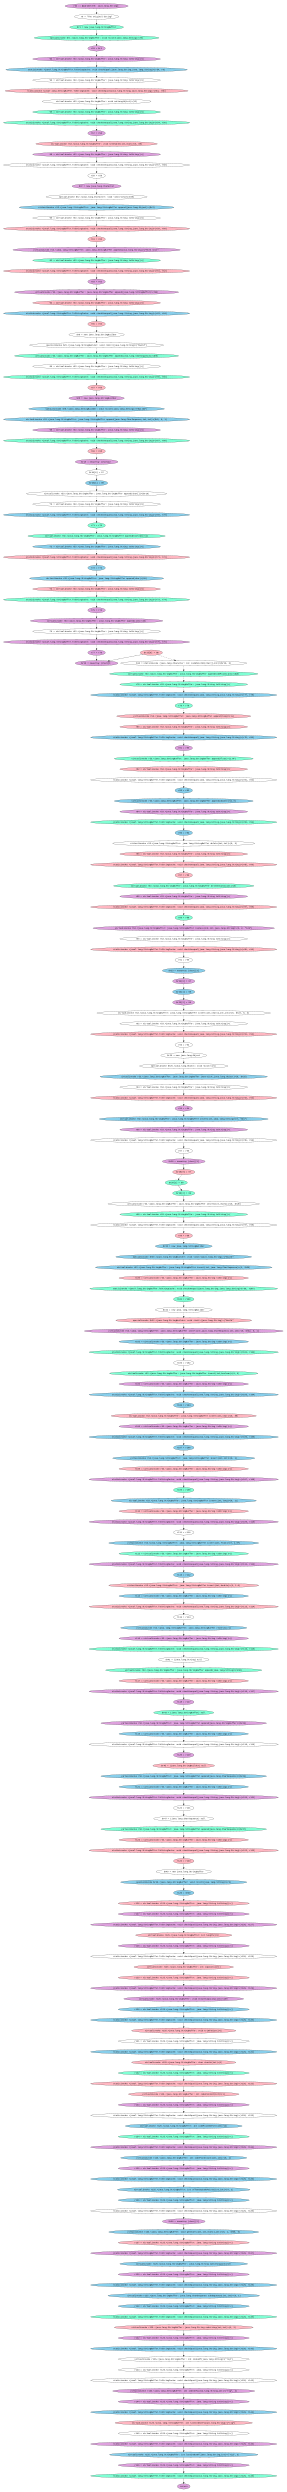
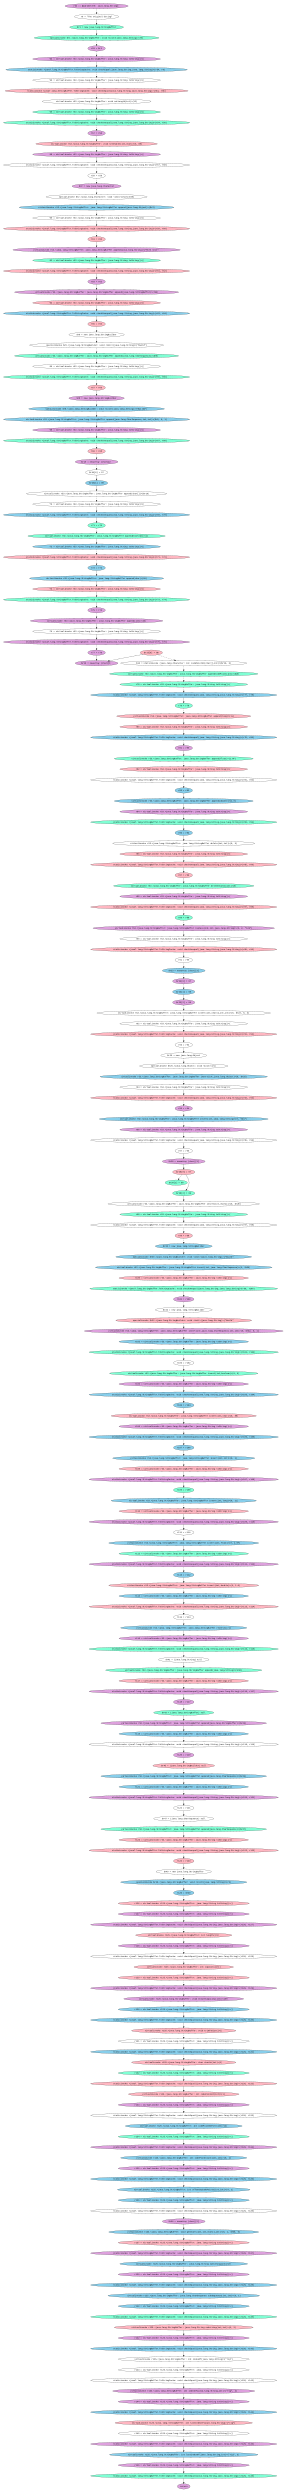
edge "$r28[1] = 98" -> "$r28[2] = 99": now "$r28[0] = 97" -> "$r28[2] = 99"
node "r101 = r100": fillcolor aquamarine -> plum
